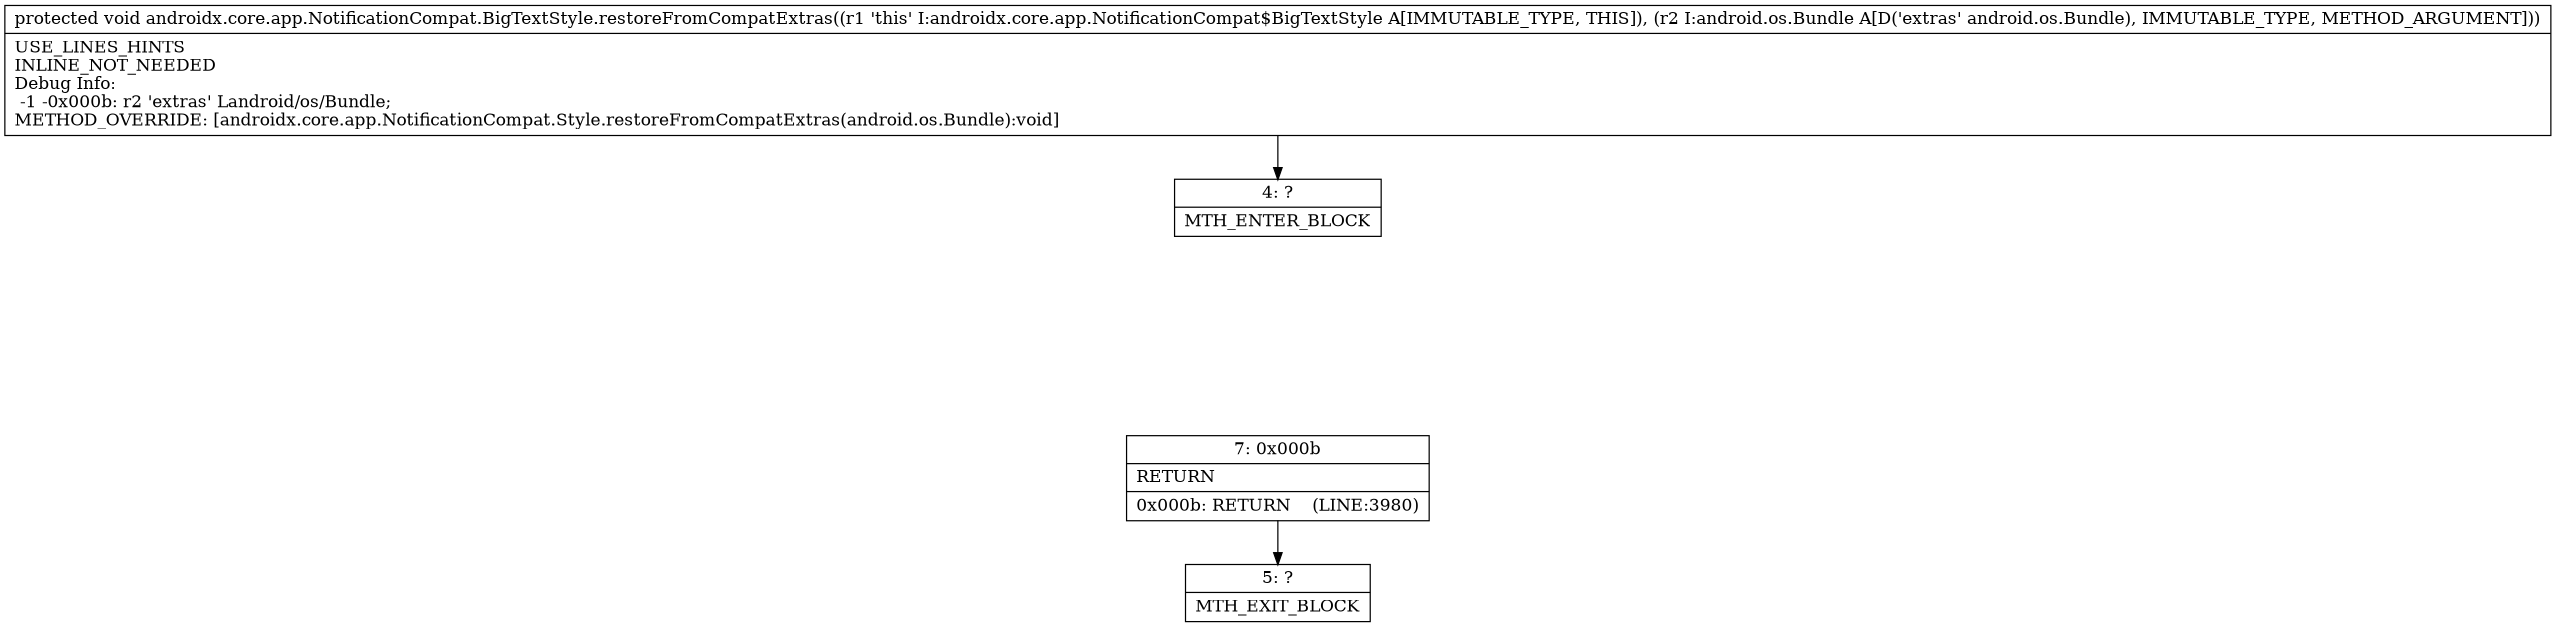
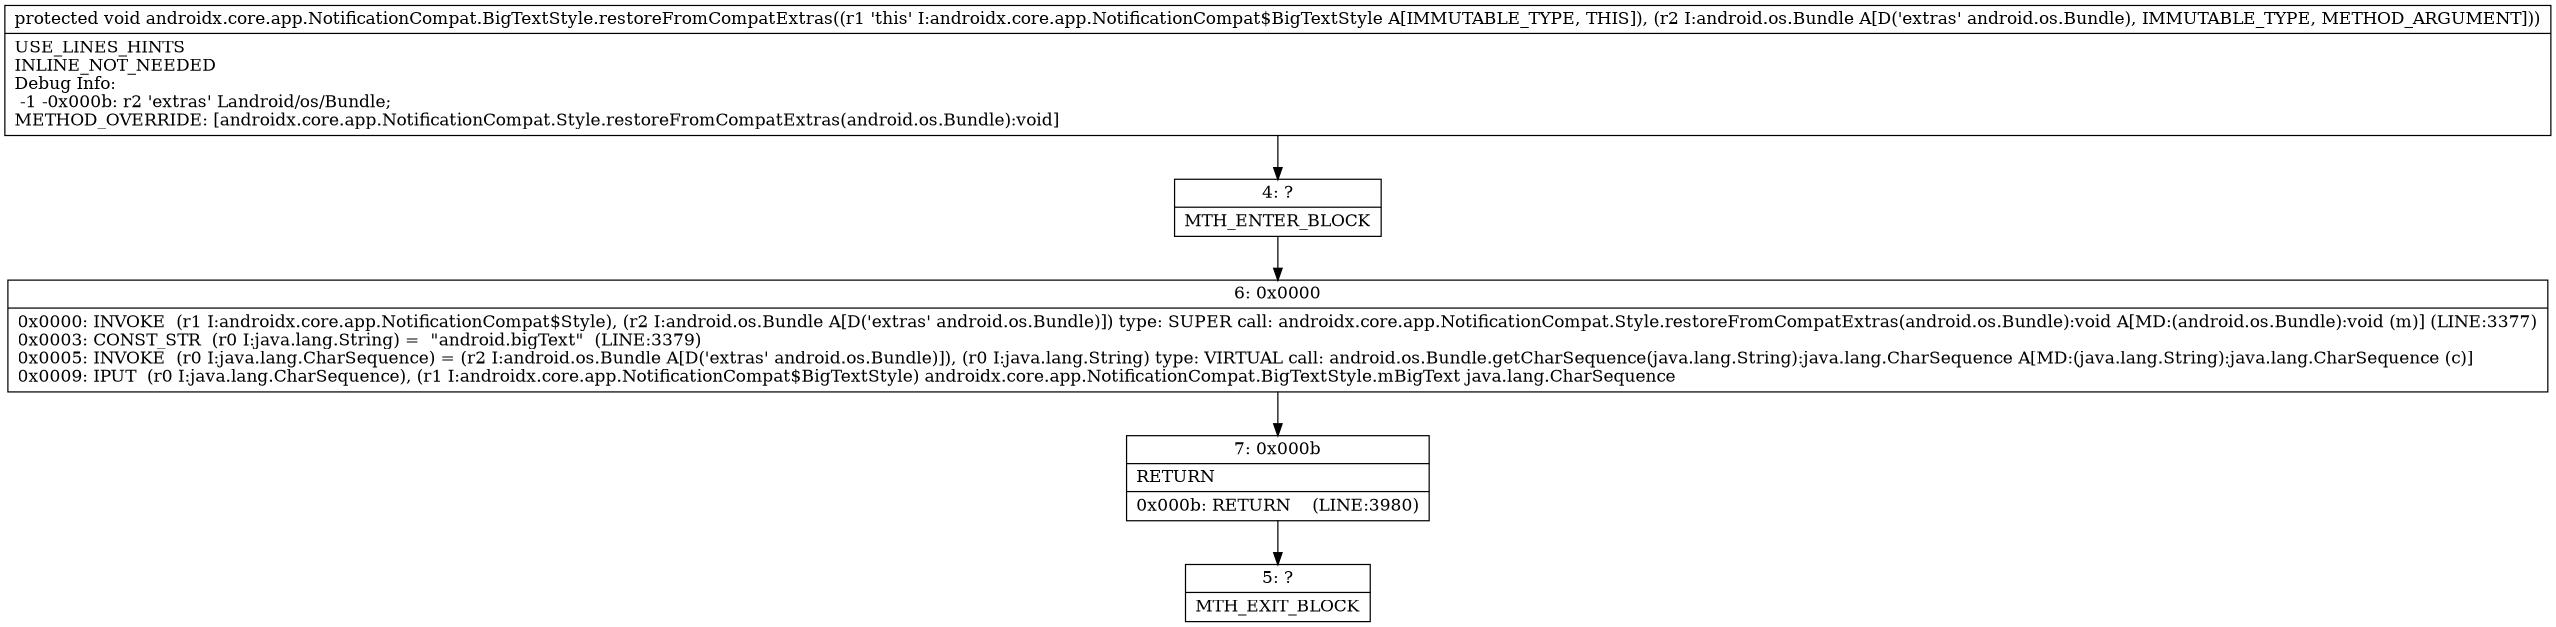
node "6: 0x0000": added
